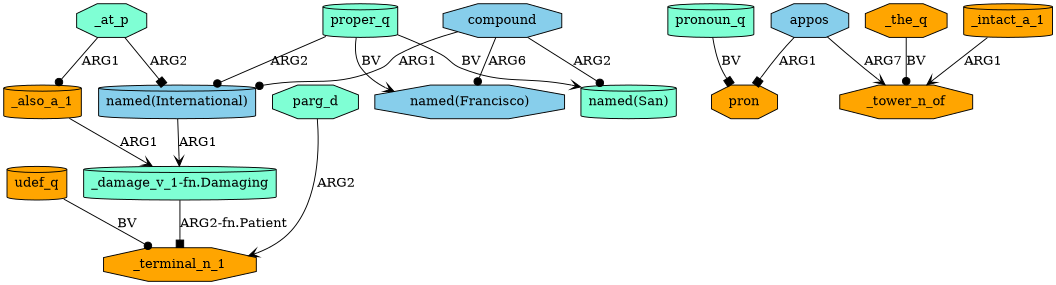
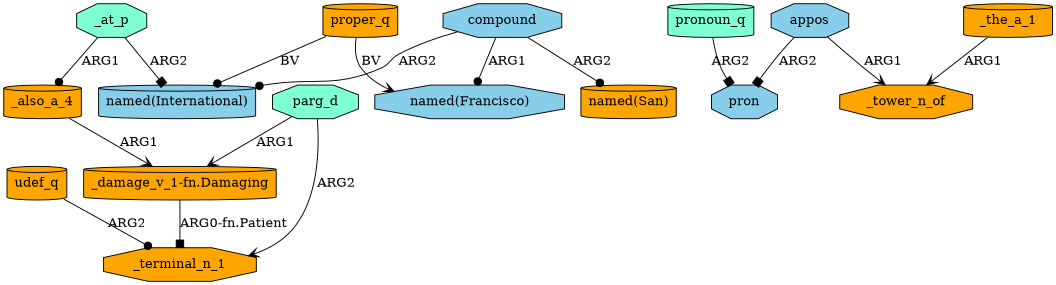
node "proper_q": fillcolor aquamarine -> orange
node "_the_q": removed
node "_intact_a_1": label "_intact_a_1" -> "_the_a_1"
edge "proper_q" -> "named(International)": label "ARG2" -> "BV"
edge "compound" -> "named(International)": label "ARG1" -> "ARG2"
edge "compound" -> "named(Francisco)": label "ARG6" -> "ARG1"
edge "pronoun_q" -> "pron": label "BV" -> "ARG2"
edge "appos" -> "pron": label "ARG1" -> "ARG2"
edge "appos" -> "_tower_n_of": label "ARG7" -> "ARG1"
edge "proper_q" -> "named(San)": removed, label "BV"
node "_also_a_1": label "_also_a_1" -> "_also_a_4"
node "named(San)": fillcolor aquamarine -> orange
node "pron": fillcolor orange -> skyblue
edge "named(International)" -> "_damage_v_1-fn.Damaging": now "parg_d" -> "_damage_v_1-fn.Damaging"
node "_damage_v_1-fn.Damaging": fillcolor aquamarine -> orange
edge "udef_q" -> "_terminal_n_1": label "BV" -> "ARG2"
edge "_damage_v_1-fn.Damaging" -> "_terminal_n_1": label "ARG2-fn.Patient" -> "ARG0-fn.Patient"
